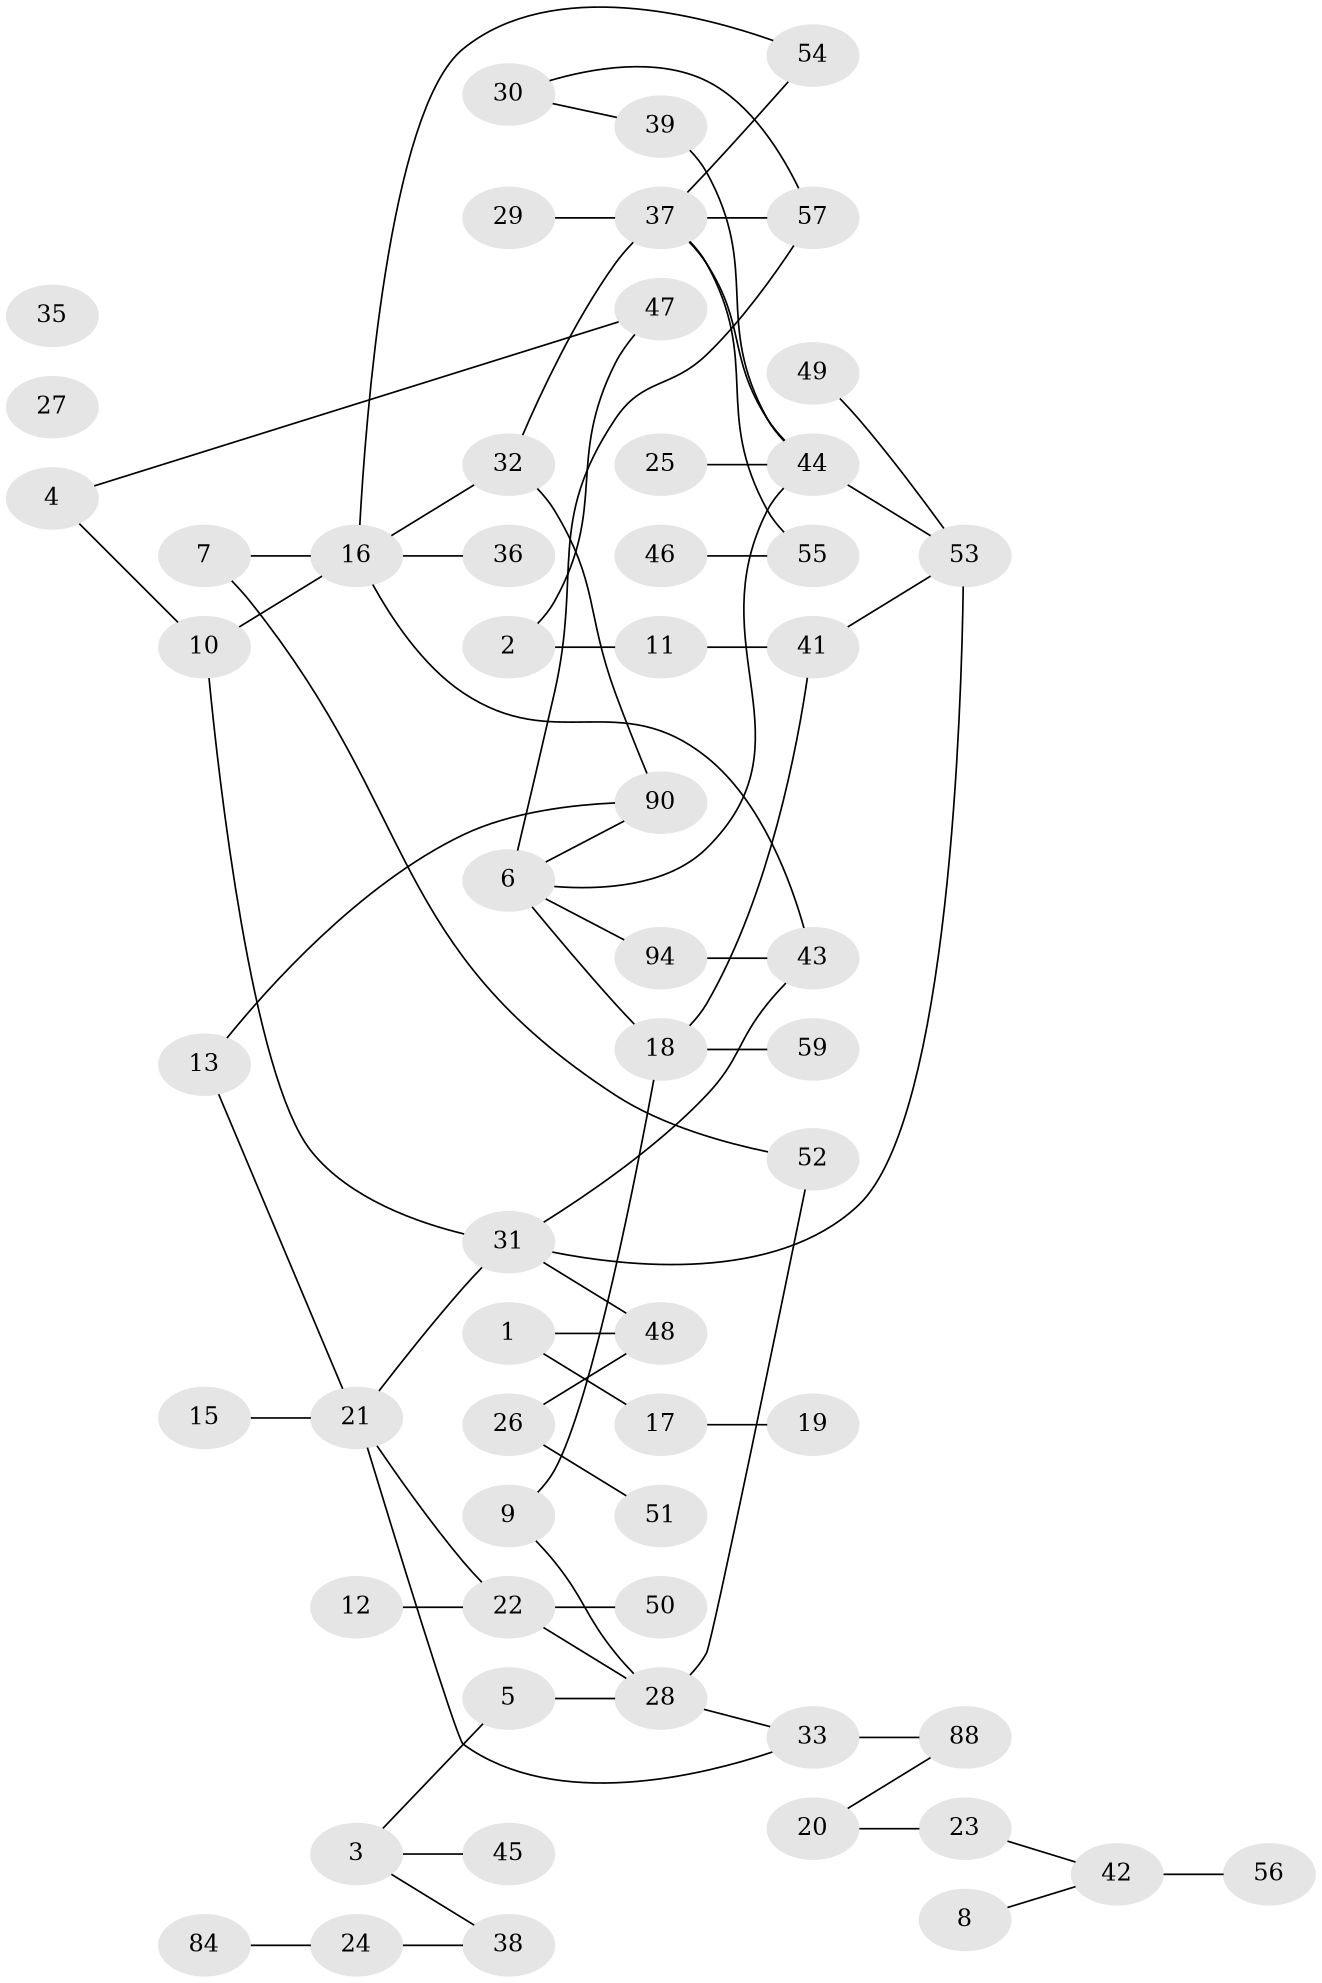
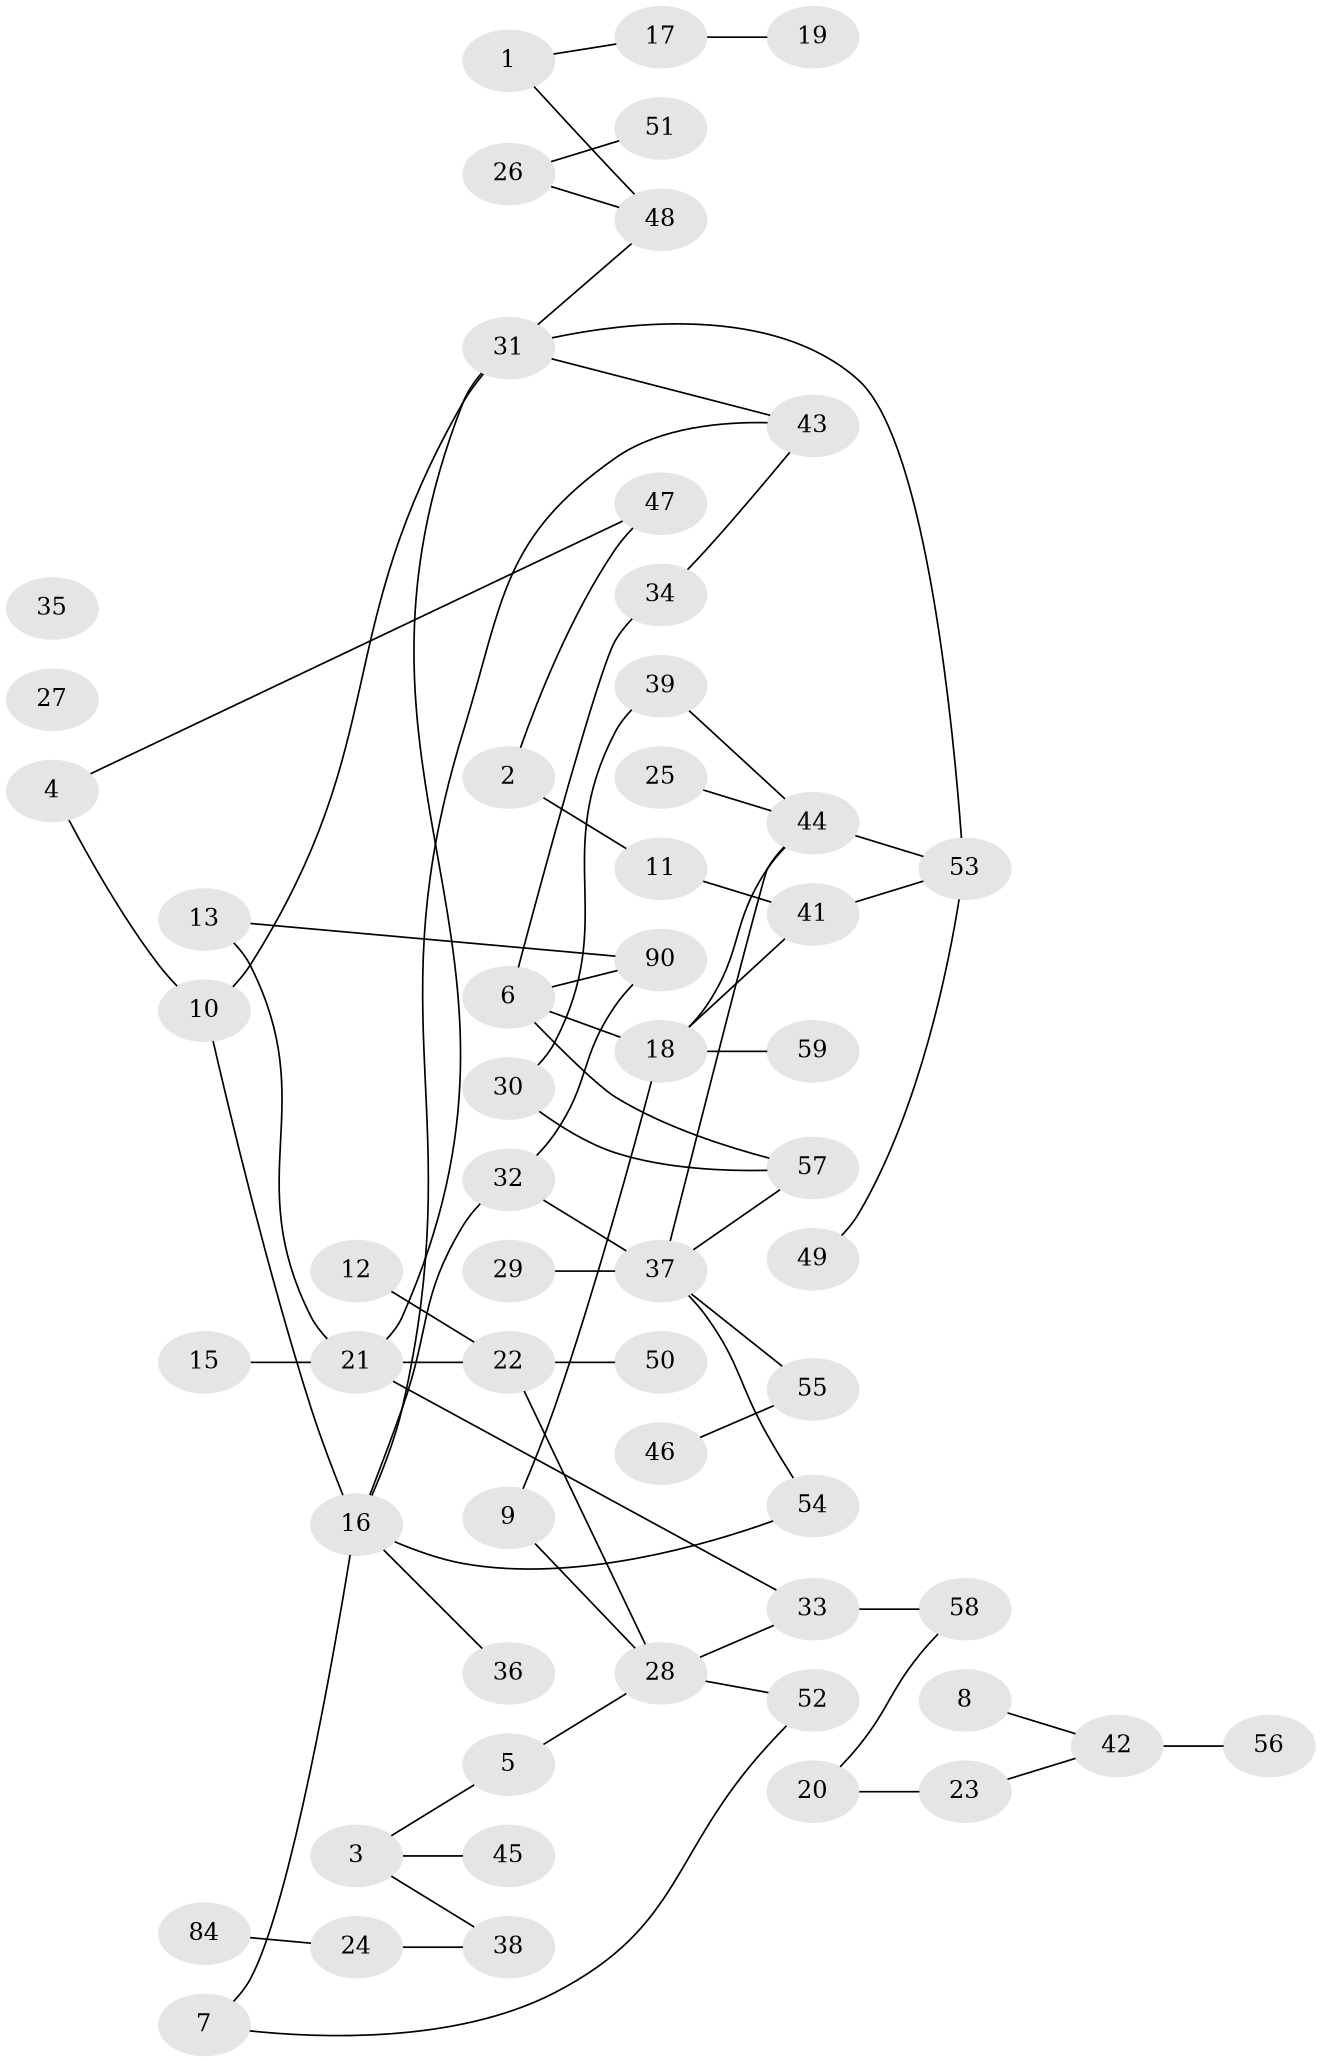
edge "44" -- "6": now "44" -- "18"
node "94": label "94" -> "34"
node "88": label "88" -> "58"
